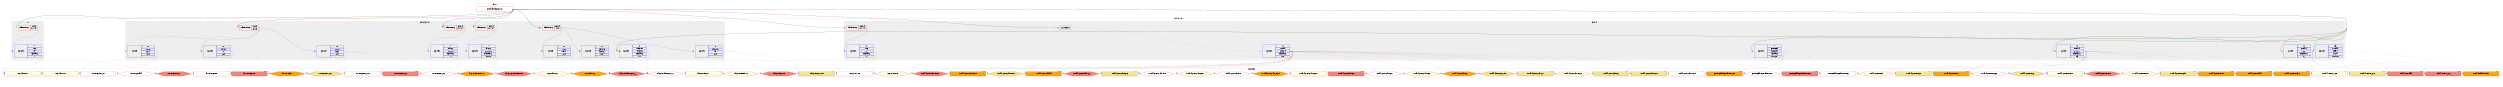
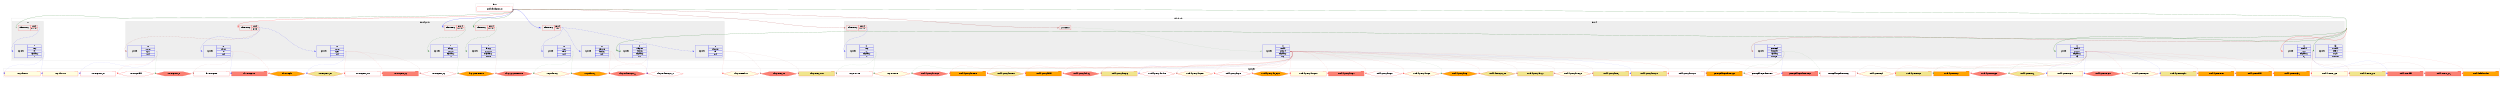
node "media-libs/tiff-4.0.7": removed
node "sys-devel/autoconf-2.65-r1": fillcolor white -> salmon
